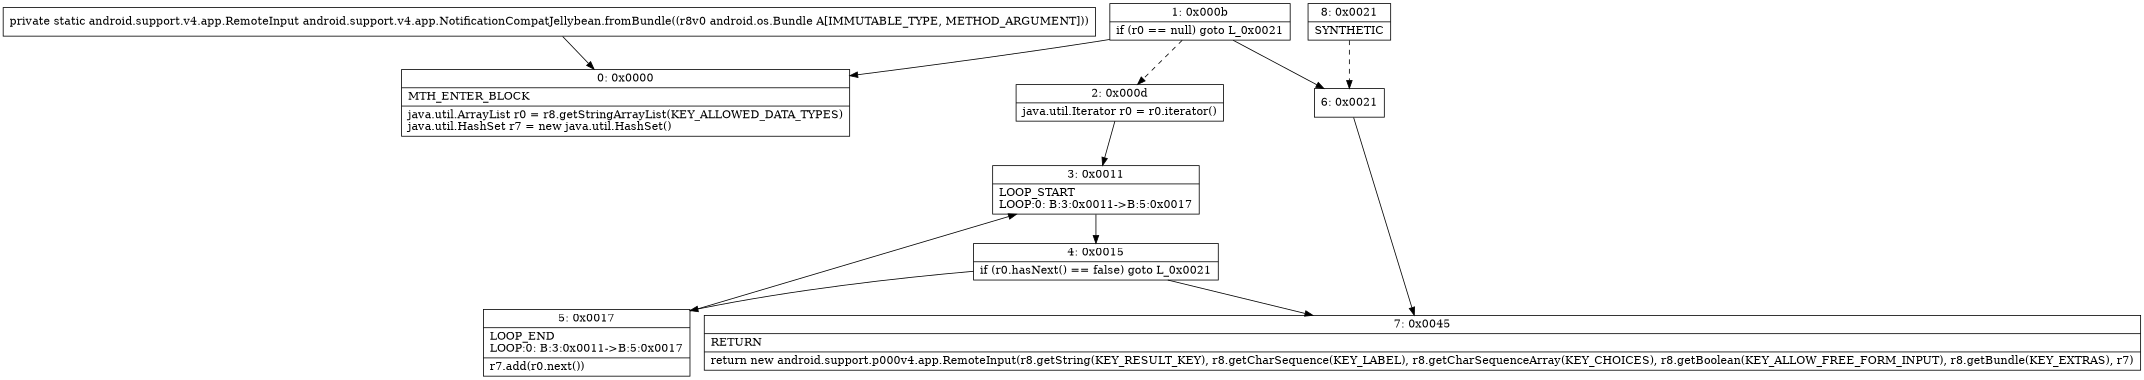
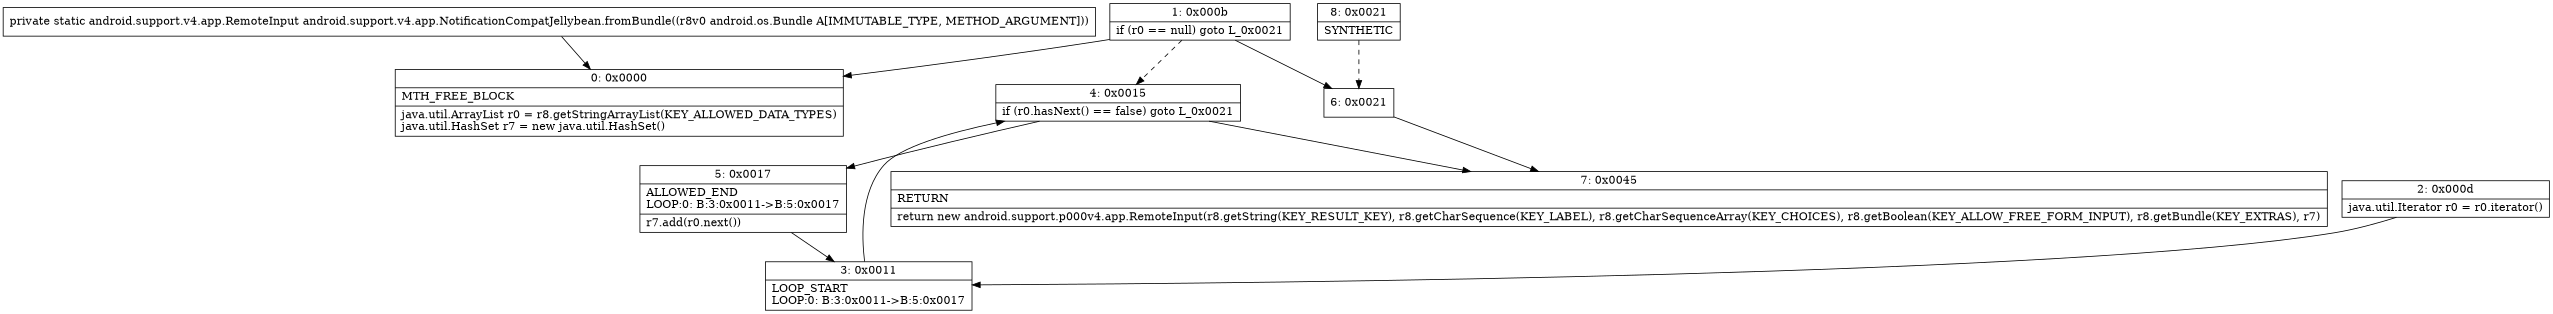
edge "1: 0x000b" -> "2: 0x000d": now "1: 0x000b" -> "4: 0x0015"
node "0: 0x0000": text "MTH_ENTER_BLOCK" -> "MTH_FREE_BLOCK"
node "5: 0x0017": text "LOOP_END" -> "ALLOWED_END"
